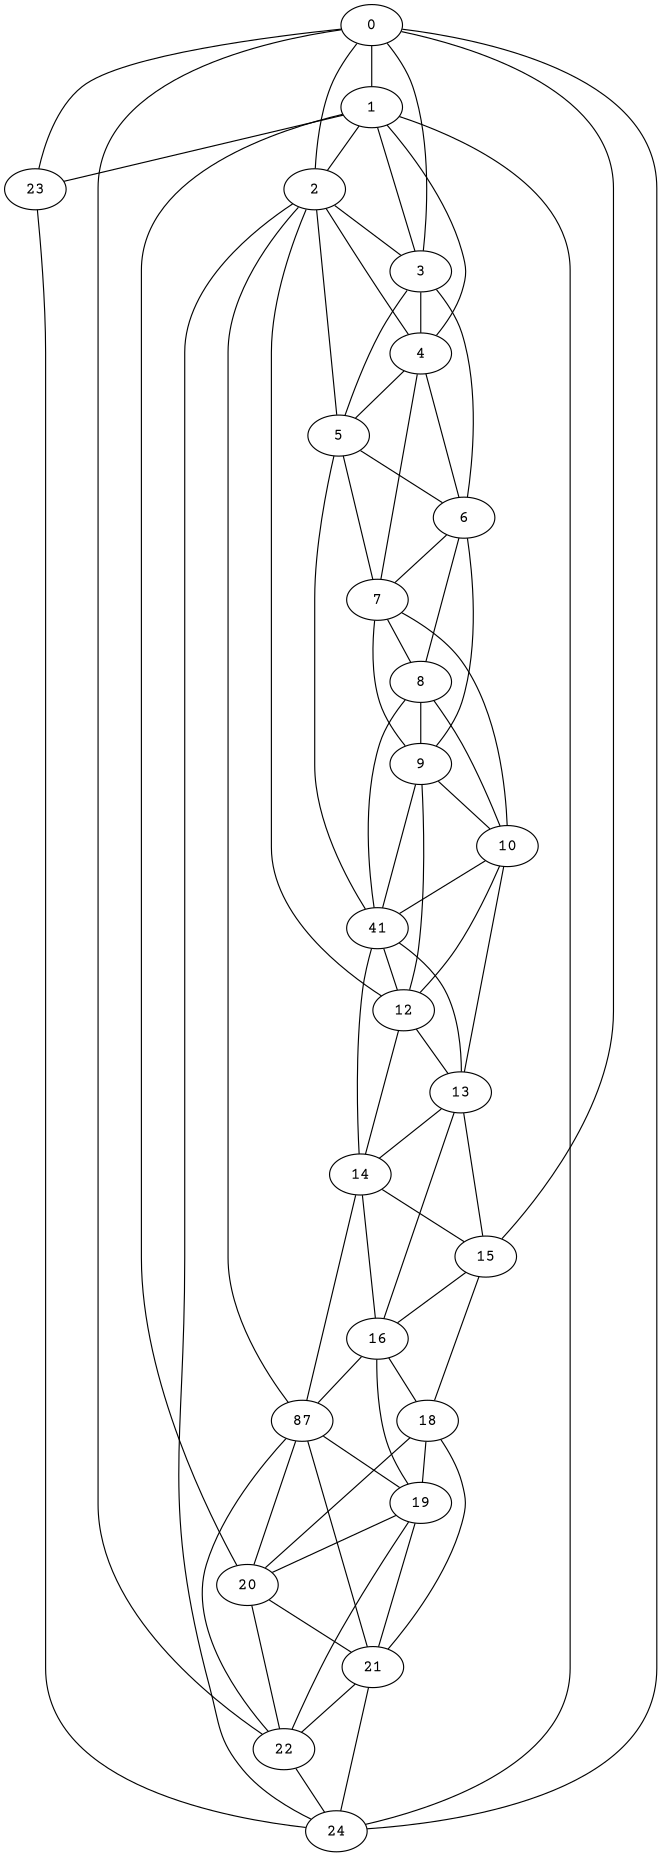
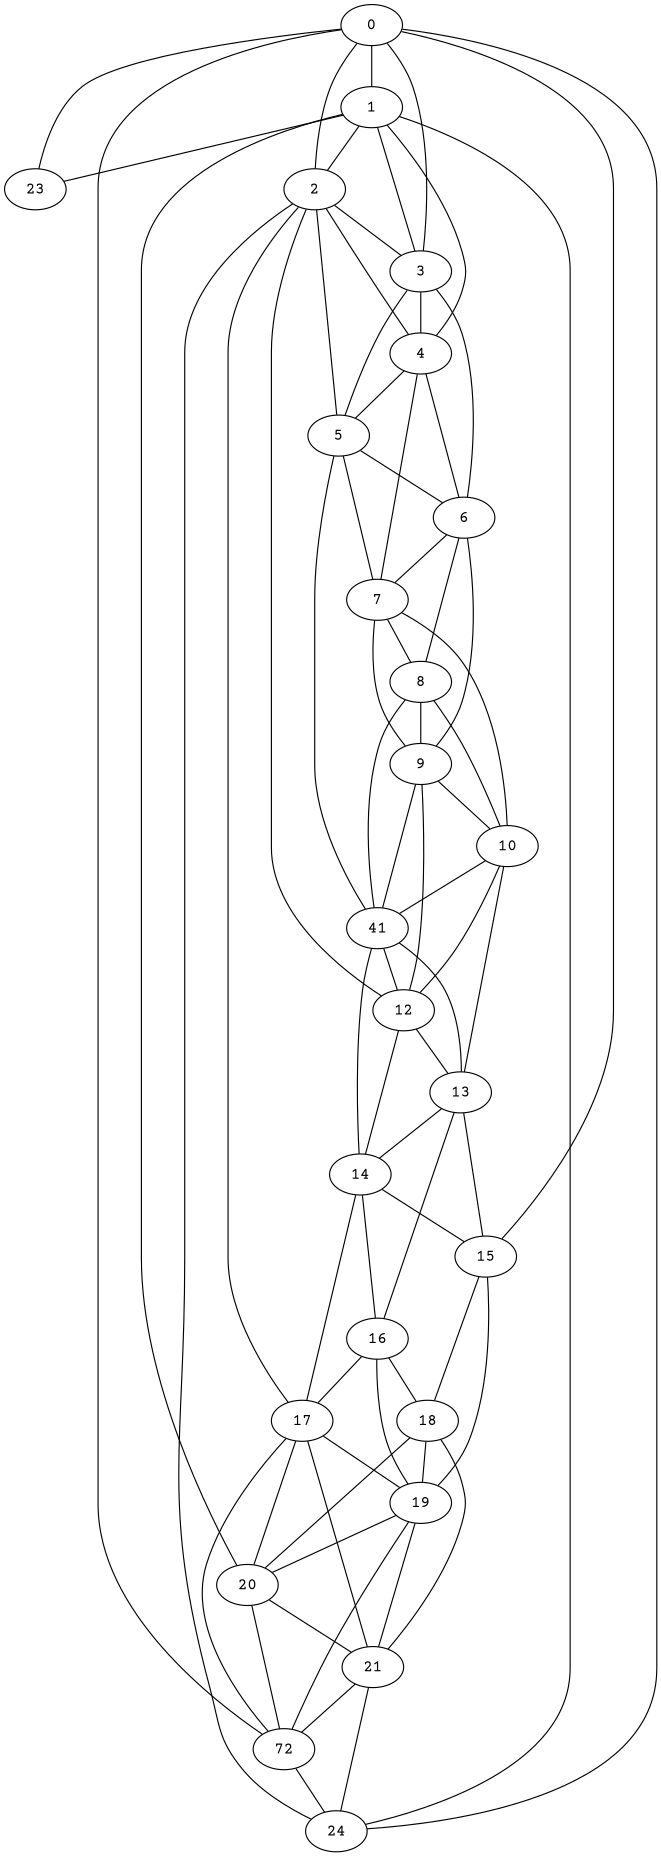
edge "23" -- "24": removed
edge "15" -- "16": now "15" -- "19"
node "87": label "87" -> "17"
node "22": label "22" -> "72"
